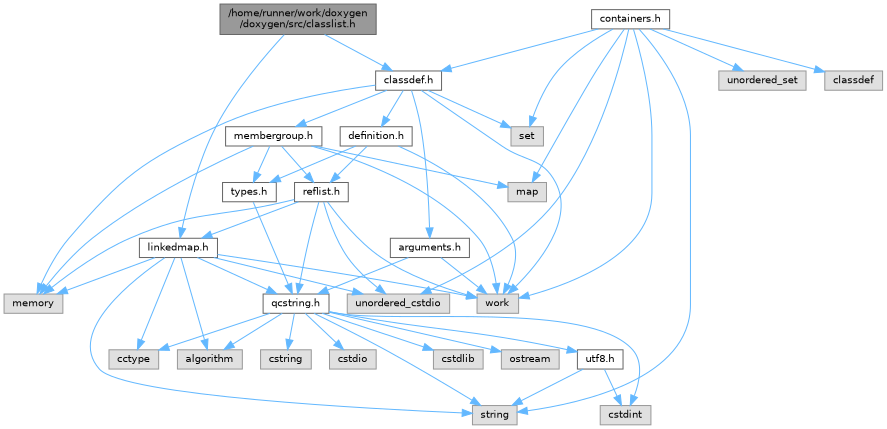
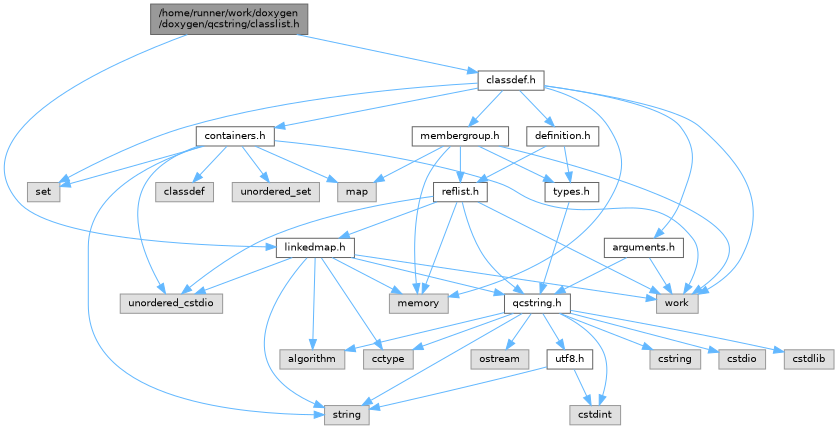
node "/home/runner/work/doxygen /doxygen/src/classlist.h": label "/home/runner/work/doxygen /doxygen/src/classlist.h" -> "/home/runner/work/doxygen /doxygen/qcstring/classlist.h"
edge "containers.h" -> "classdef.h": reversed
edge "definition.h" -> "work": removed
